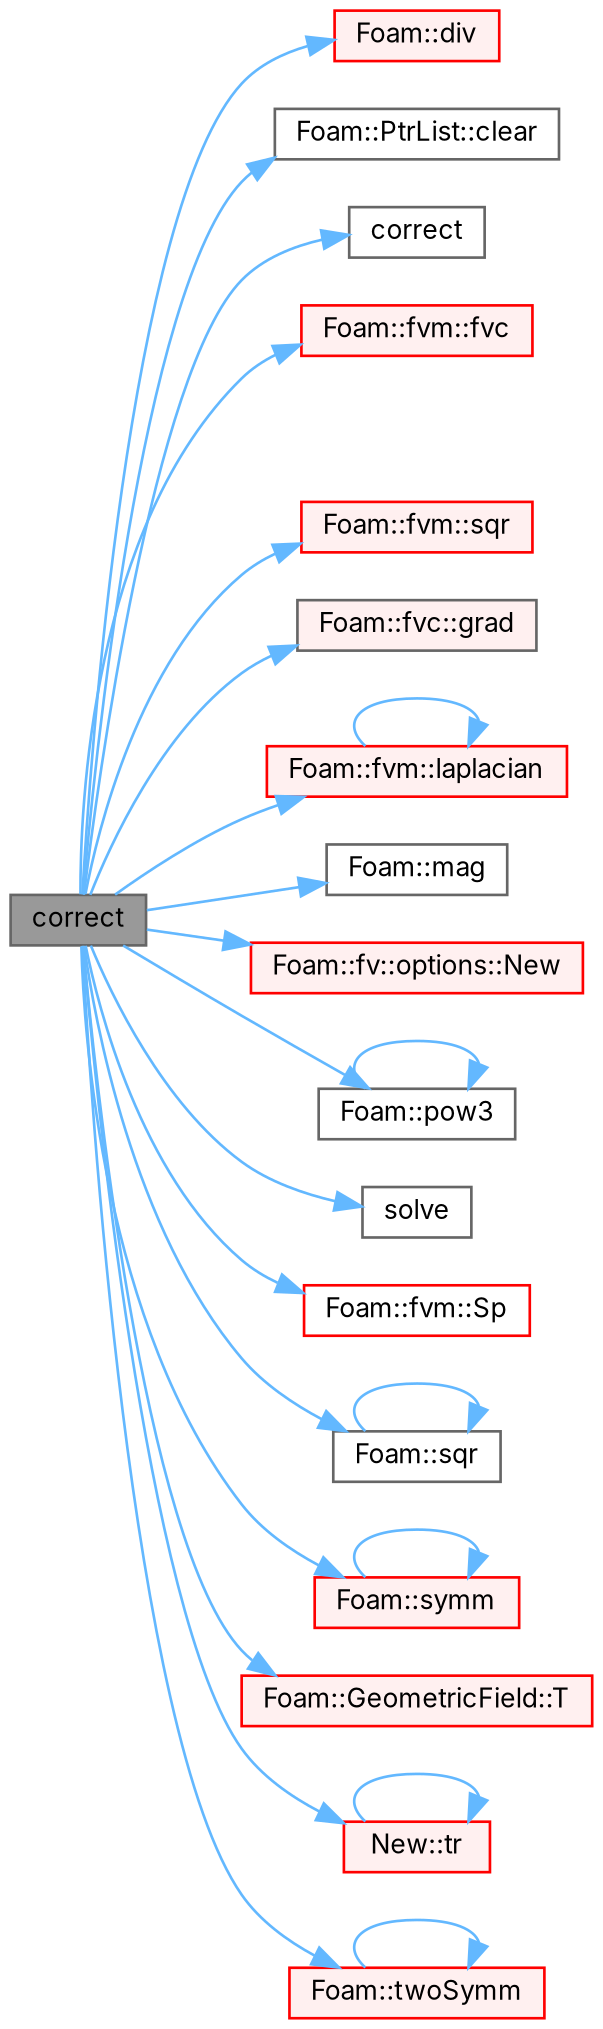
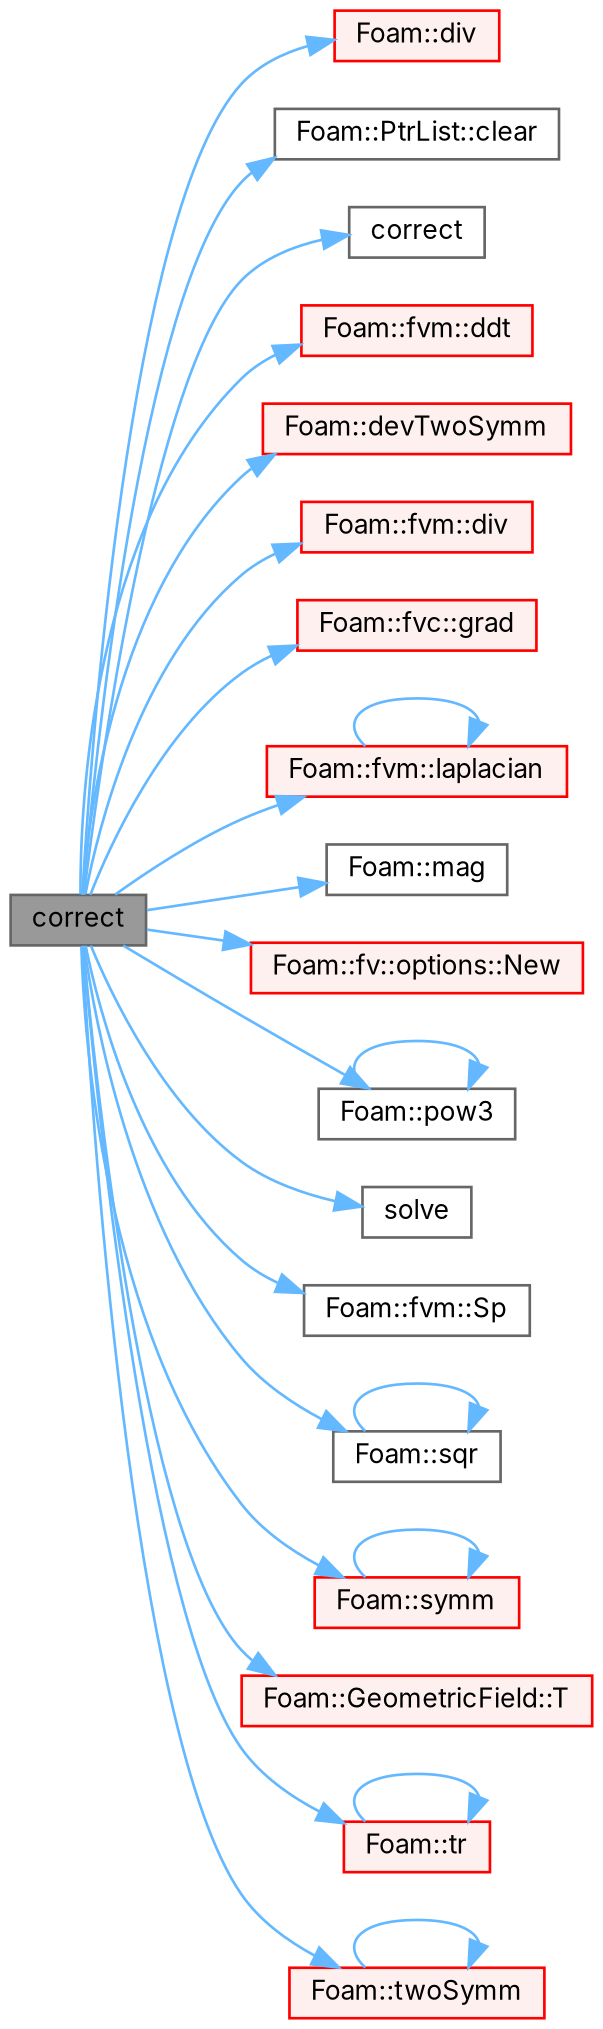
node "Foam::fvm::fvc": label "Foam::fvm::fvc" -> "Foam::fvm::ddt"
node "Foam::devTwoSymm": added
node "Foam::fvm::sqr": label "Foam::fvm::sqr" -> "Foam::fvm::div"
node "Foam::fvc::grad": color grey40 -> red
node "Foam::fvm::Sp": color red -> grey40
node "New::tr": label "New::tr" -> "Foam::tr"
